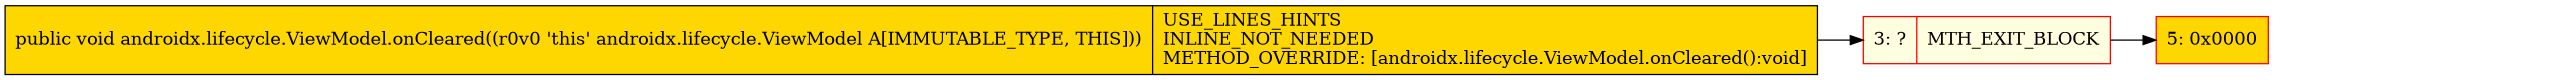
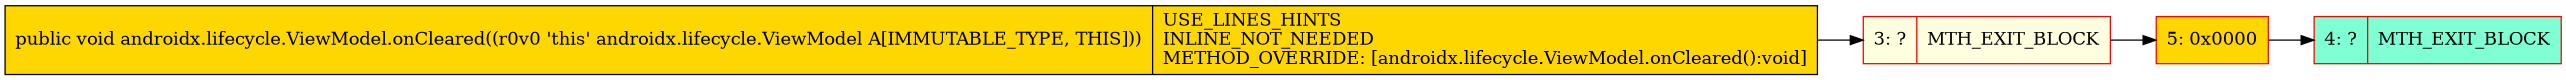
node "4: ?": added
